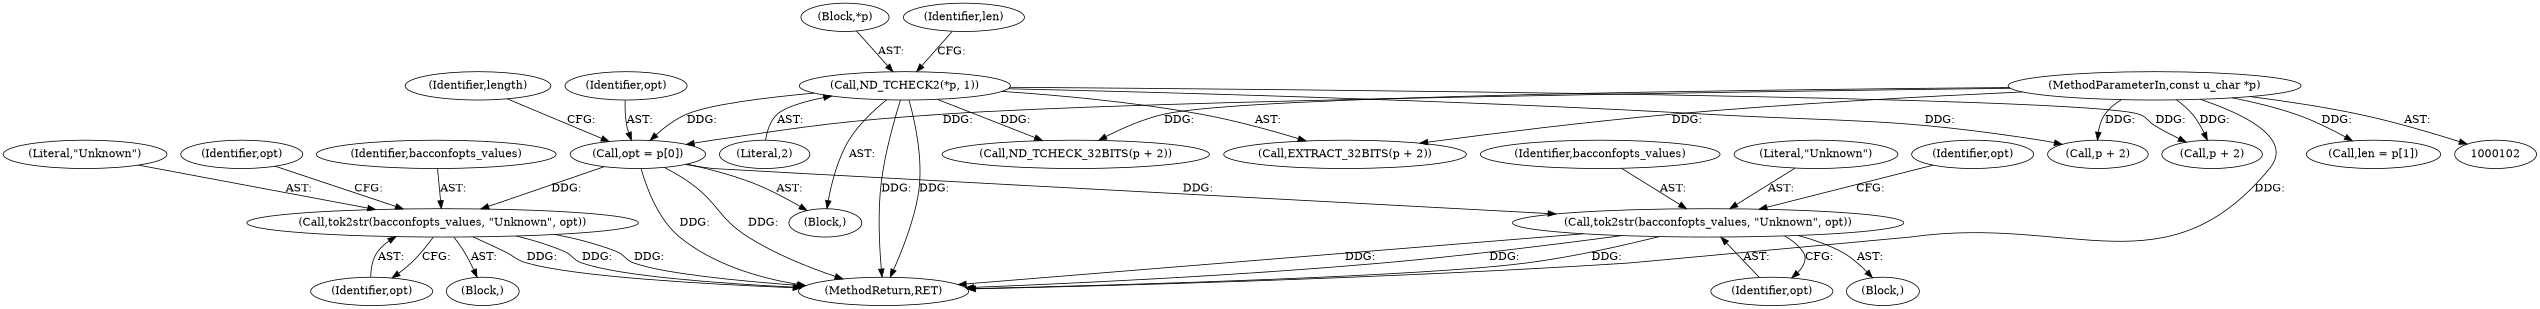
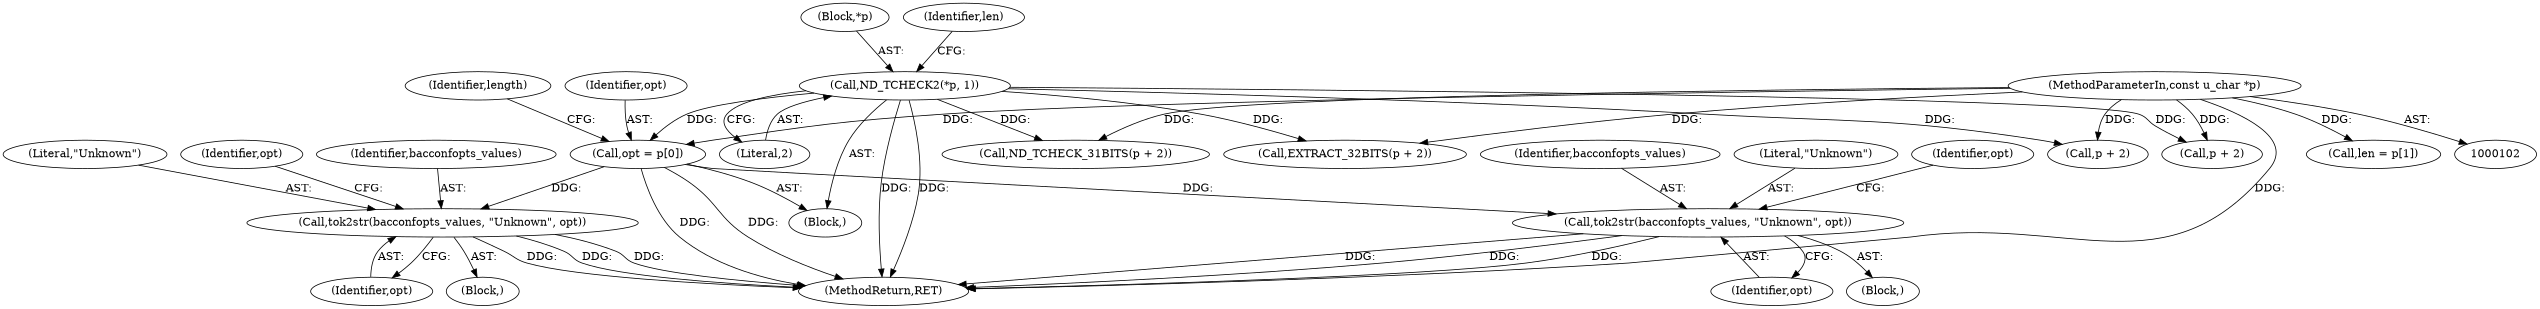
edge "(Call,ND_TCHECK2(*p, 1))" -> "(Literal,2)": added, label "CFG:"
edge "(Call,ND_TCHECK2(*p, 1))" -> "(Call,EXTRACT_32BITS(p + 2))": label "AST: " -> "DDG: "
node "(Call,ND_TCHECK_32BITS(p + 2))": label "(Call,ND_TCHECK_32BITS(p + 2))" -> "(Call,ND_TCHECK_31BITS(p + 2))"
